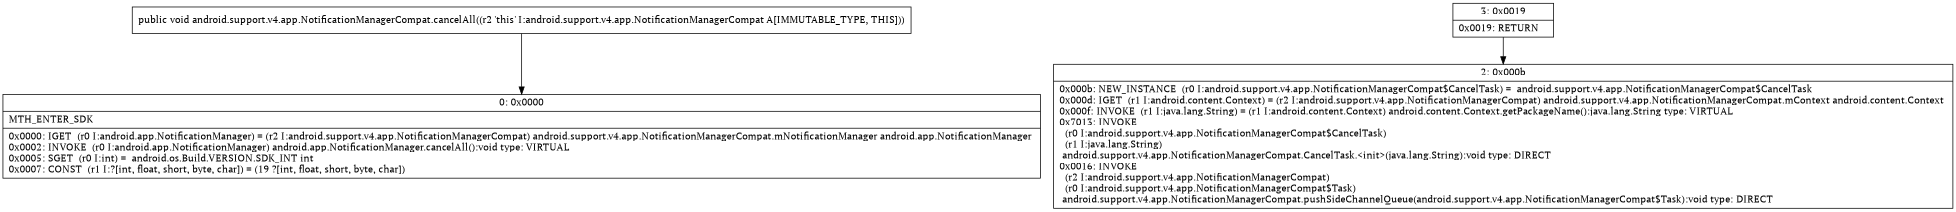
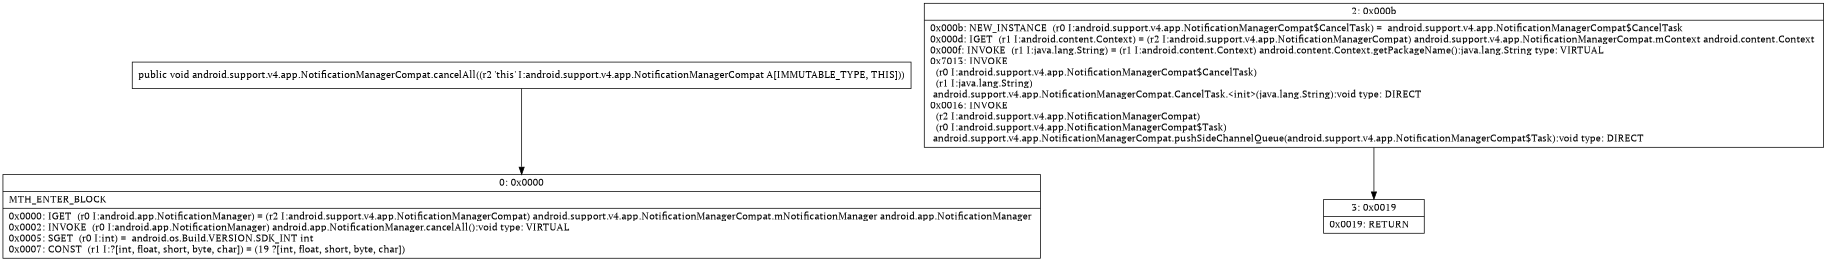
edge "3: 0x0019" -> "2: 0x000b": reversed
node "0: 0x0000": text "MTH_ENTER_SDK" -> "MTH_ENTER_BLOCK"
